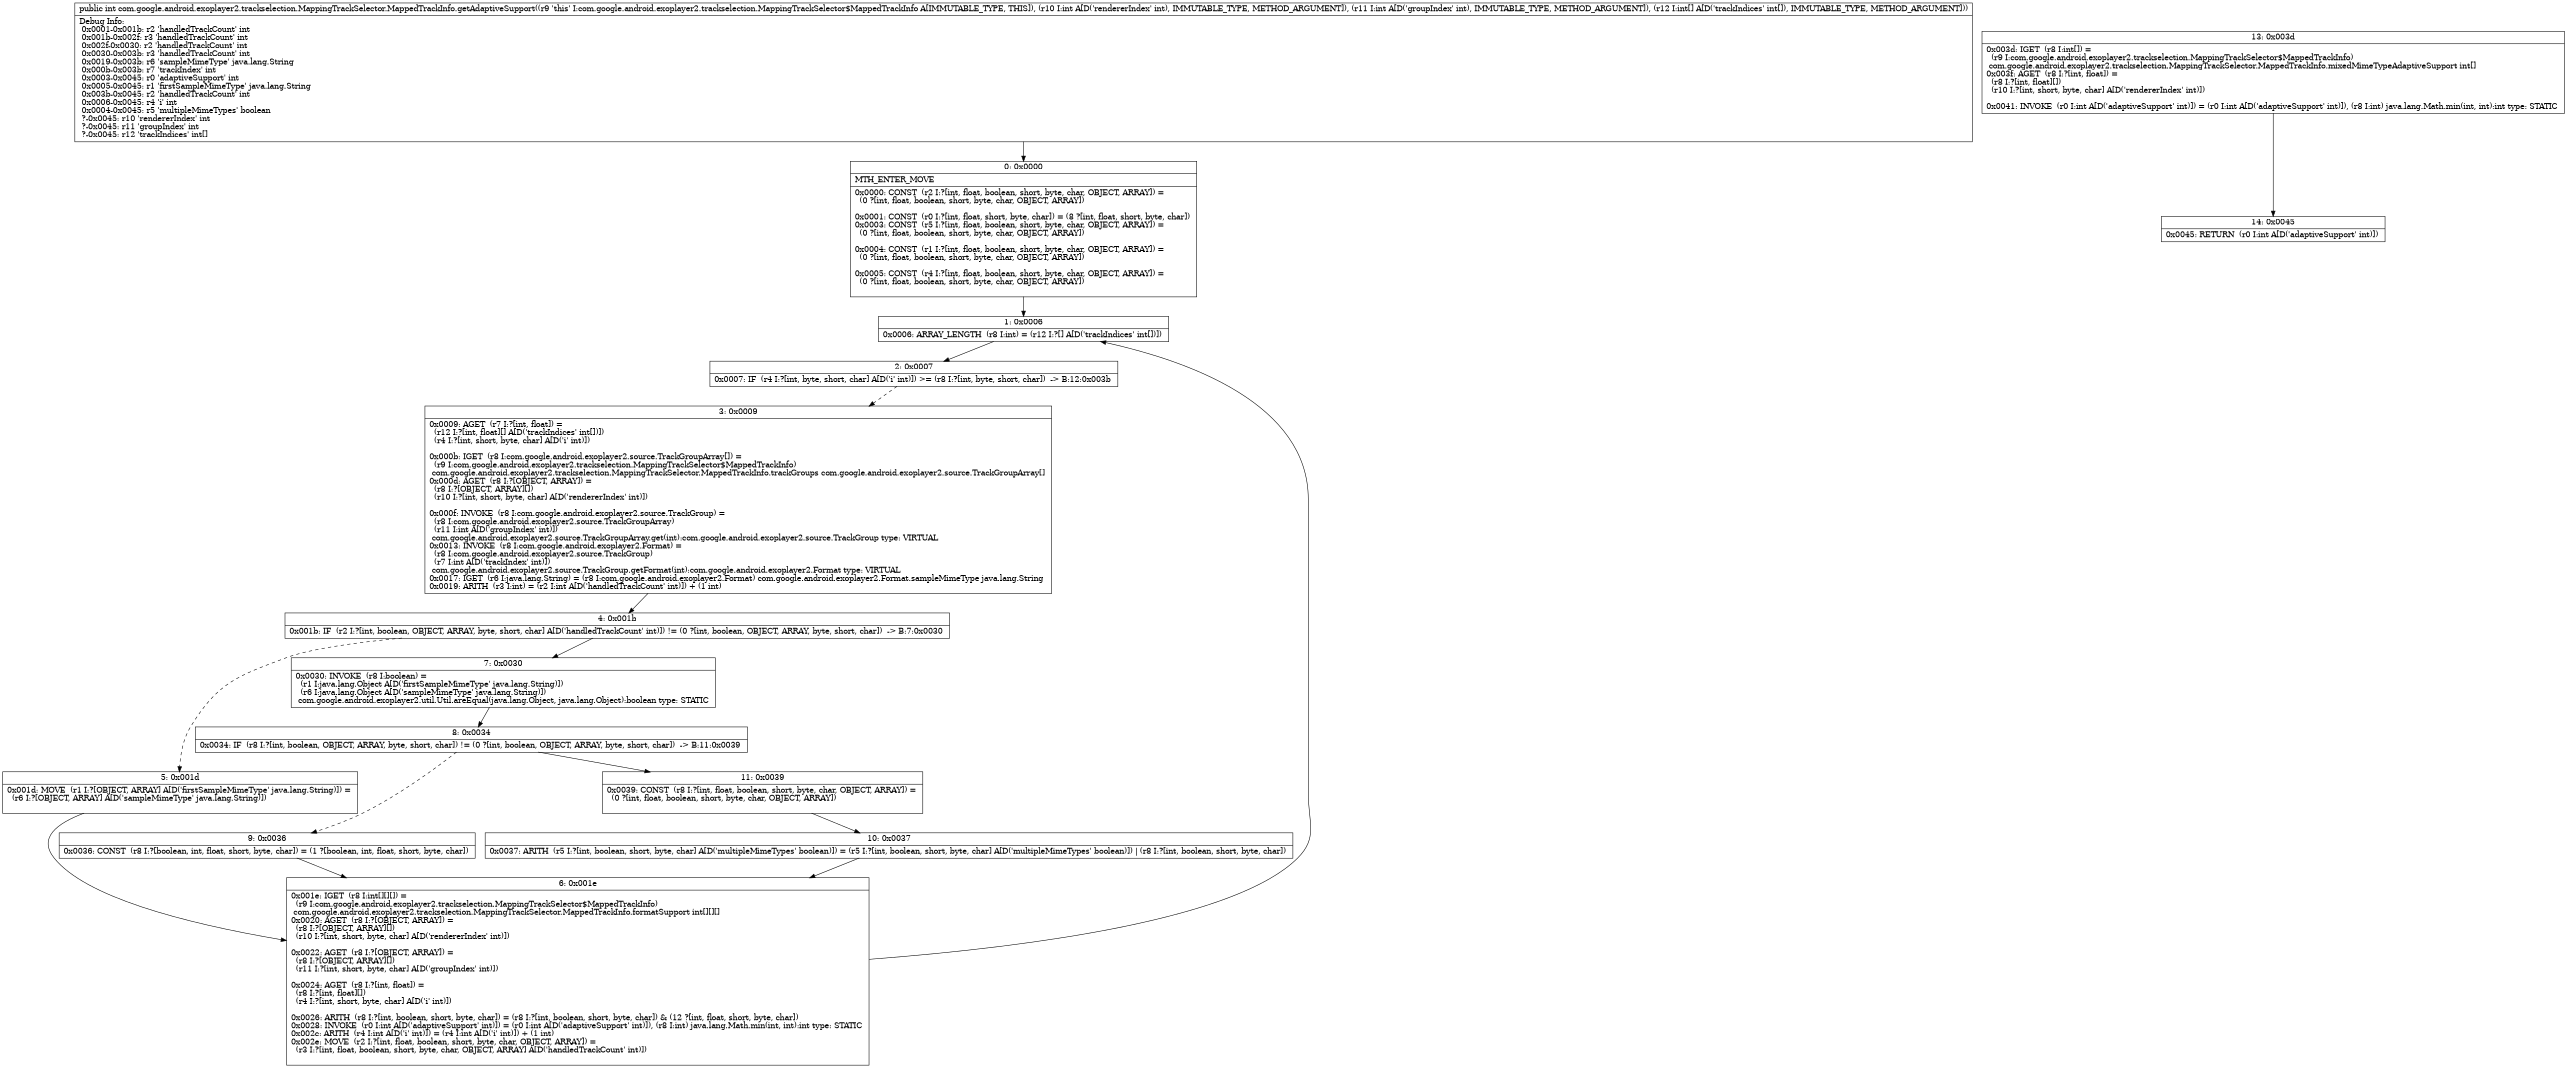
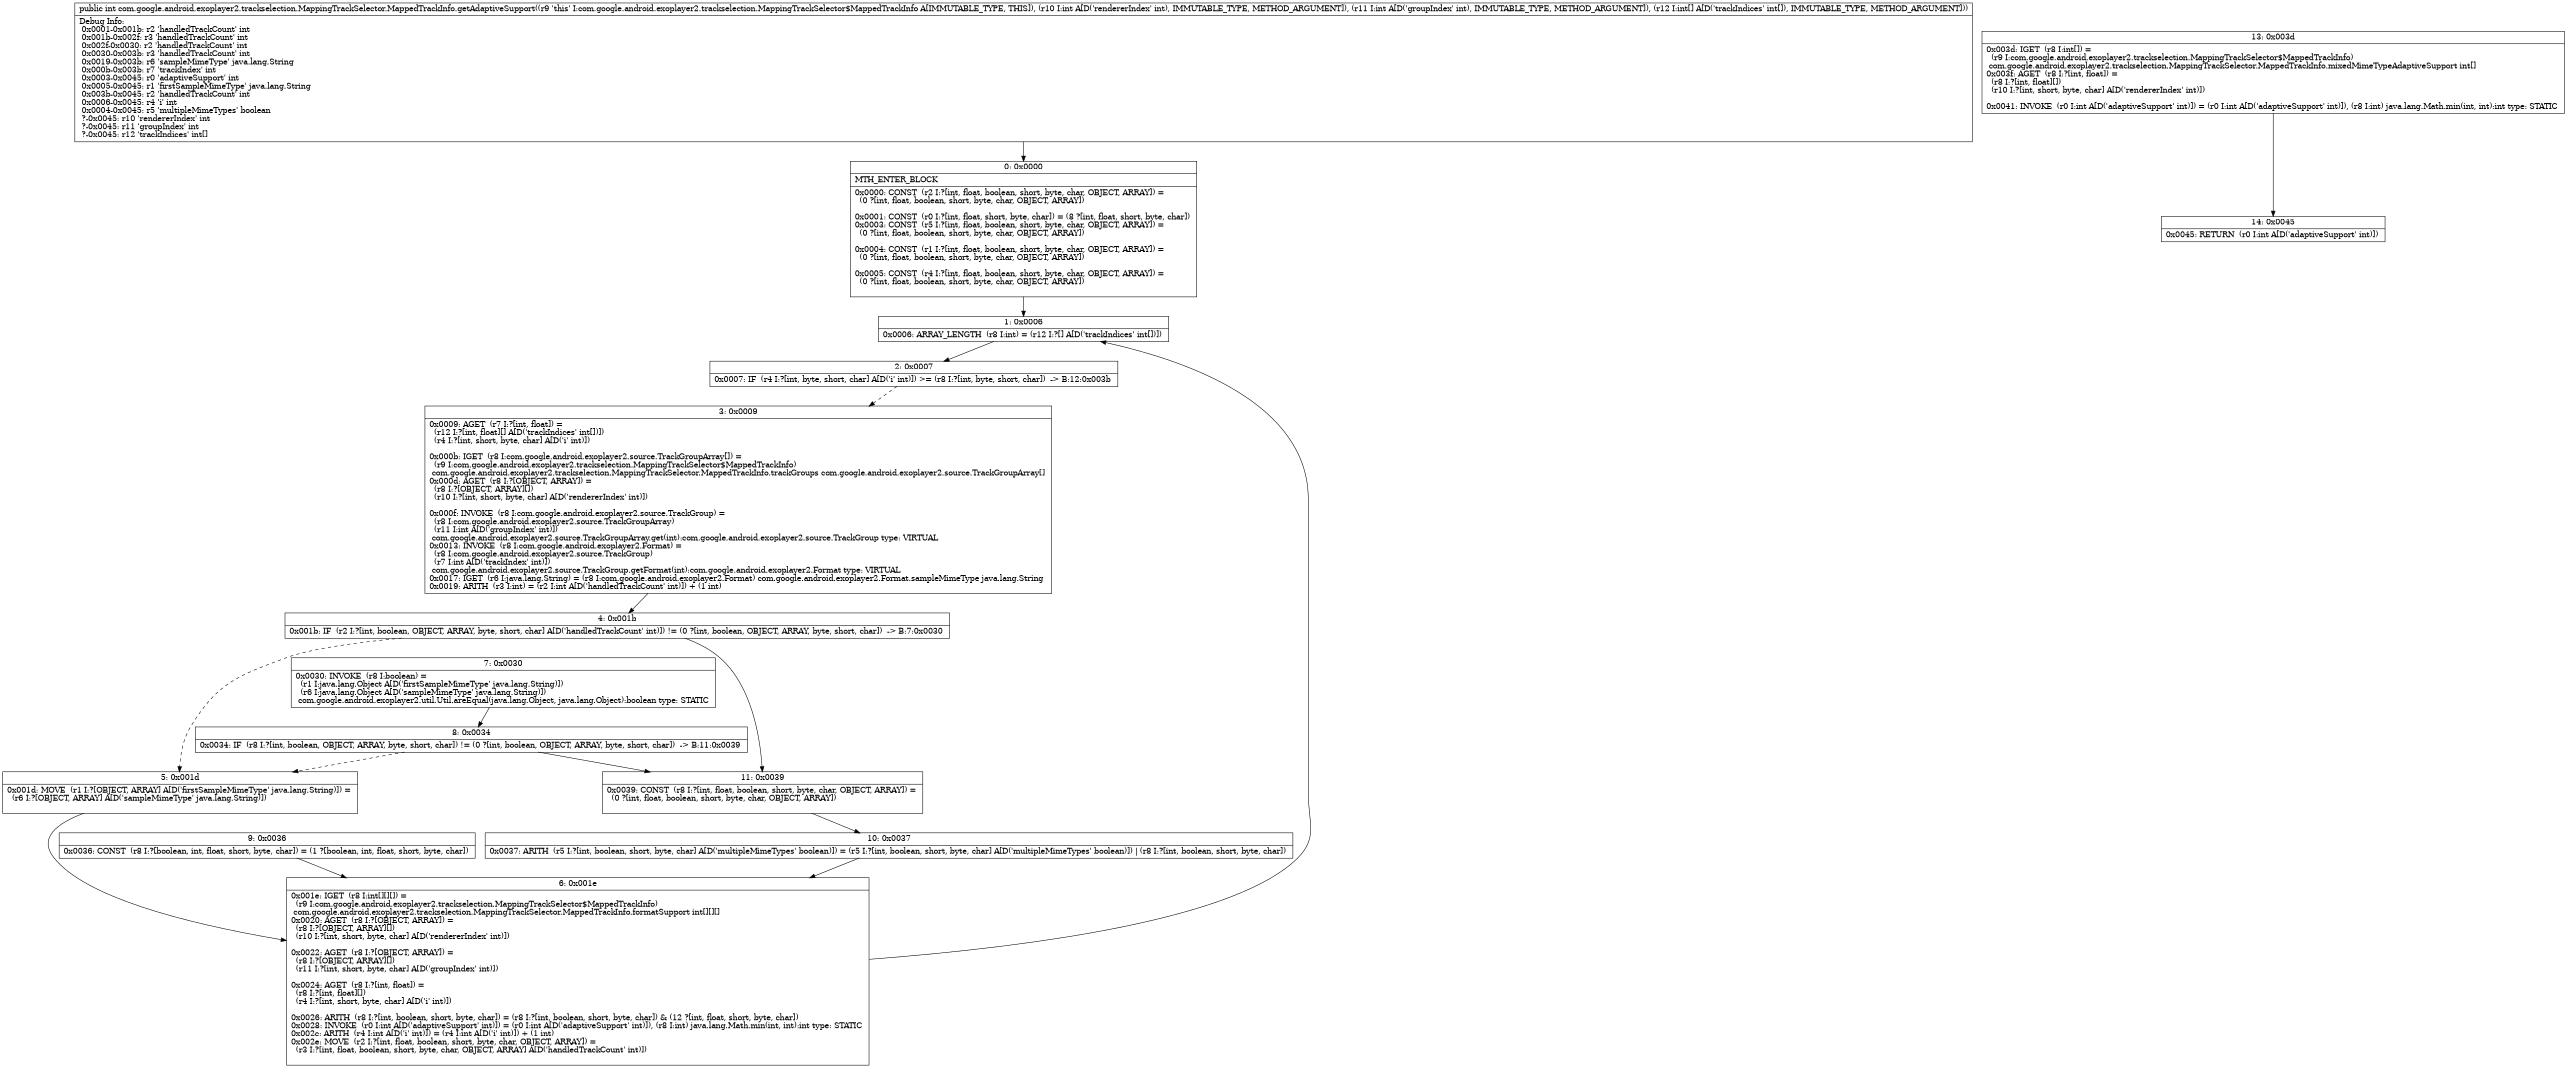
node "0: 0x0000": text "MTH_ENTER_MOVE" -> "MTH_ENTER_BLOCK"
edge "4: 0x001b" -> "7: 0x0030": now "4: 0x001b" -> "11: 0x0039"
edge "8: 0x0034" -> "9: 0x0036": now "8: 0x0034" -> "5: 0x001d"
